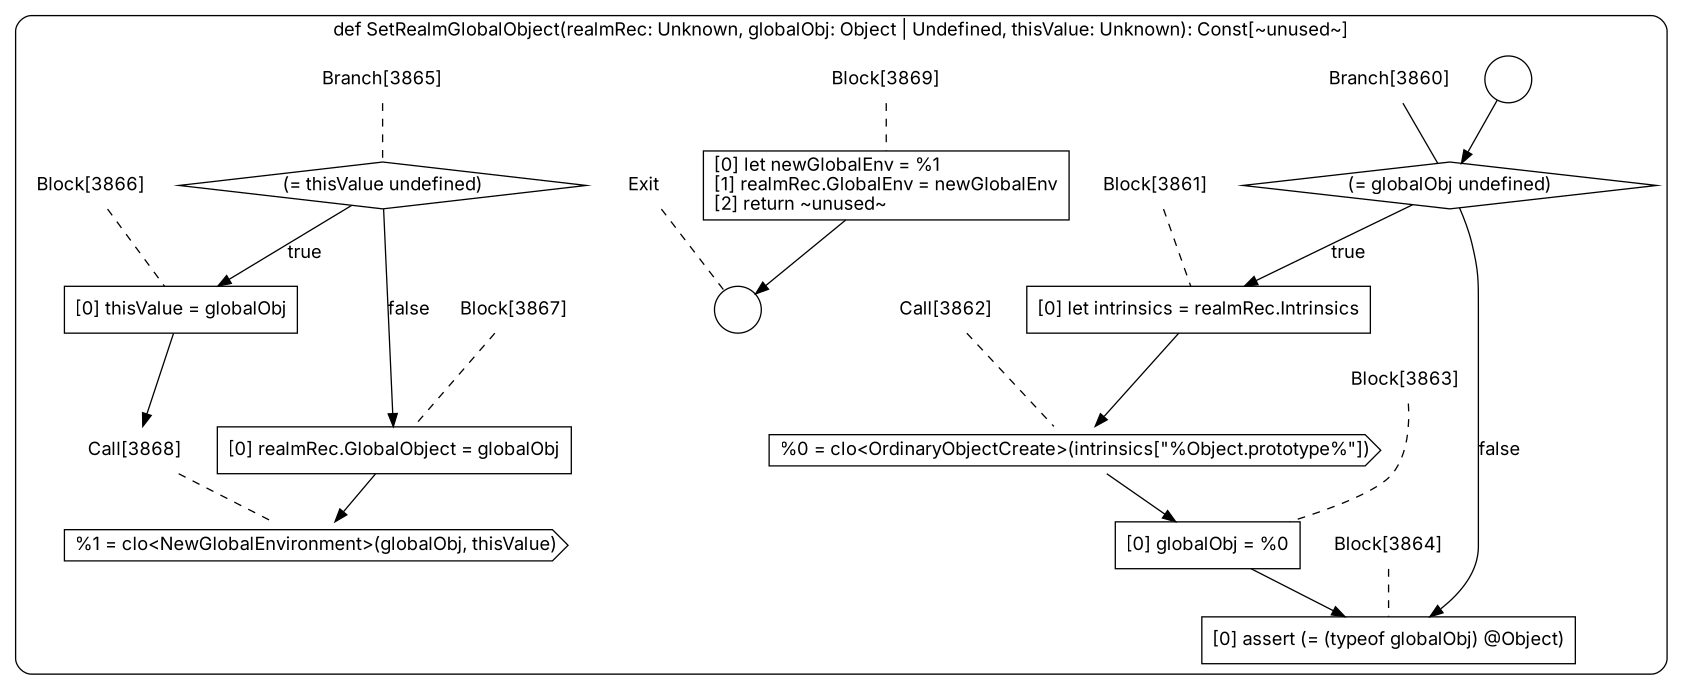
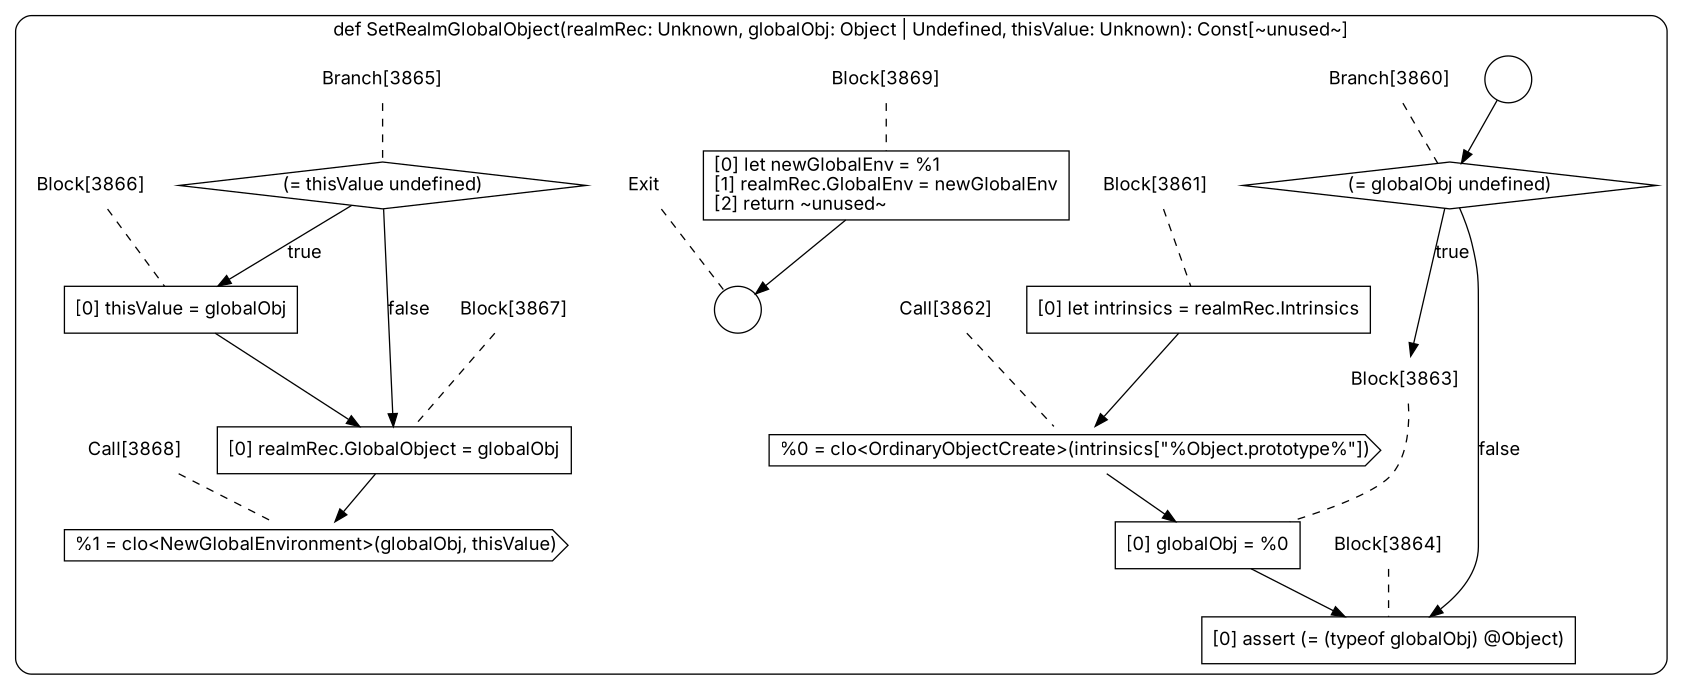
edge "Branch[3860]" -- "(= globalObj undefined)": style solid -> dashed
edge "(= globalObj undefined)" -> "[0] let intrinsics = realmRec.Intrinsics": now "(= globalObj undefined)" -> "Block[3863]"
edge "[0] thisValue = globalObj" -> "Call[3868]": now "[0] thisValue = globalObj" -> "[0] realmRec.GlobalObject = globalObj"
